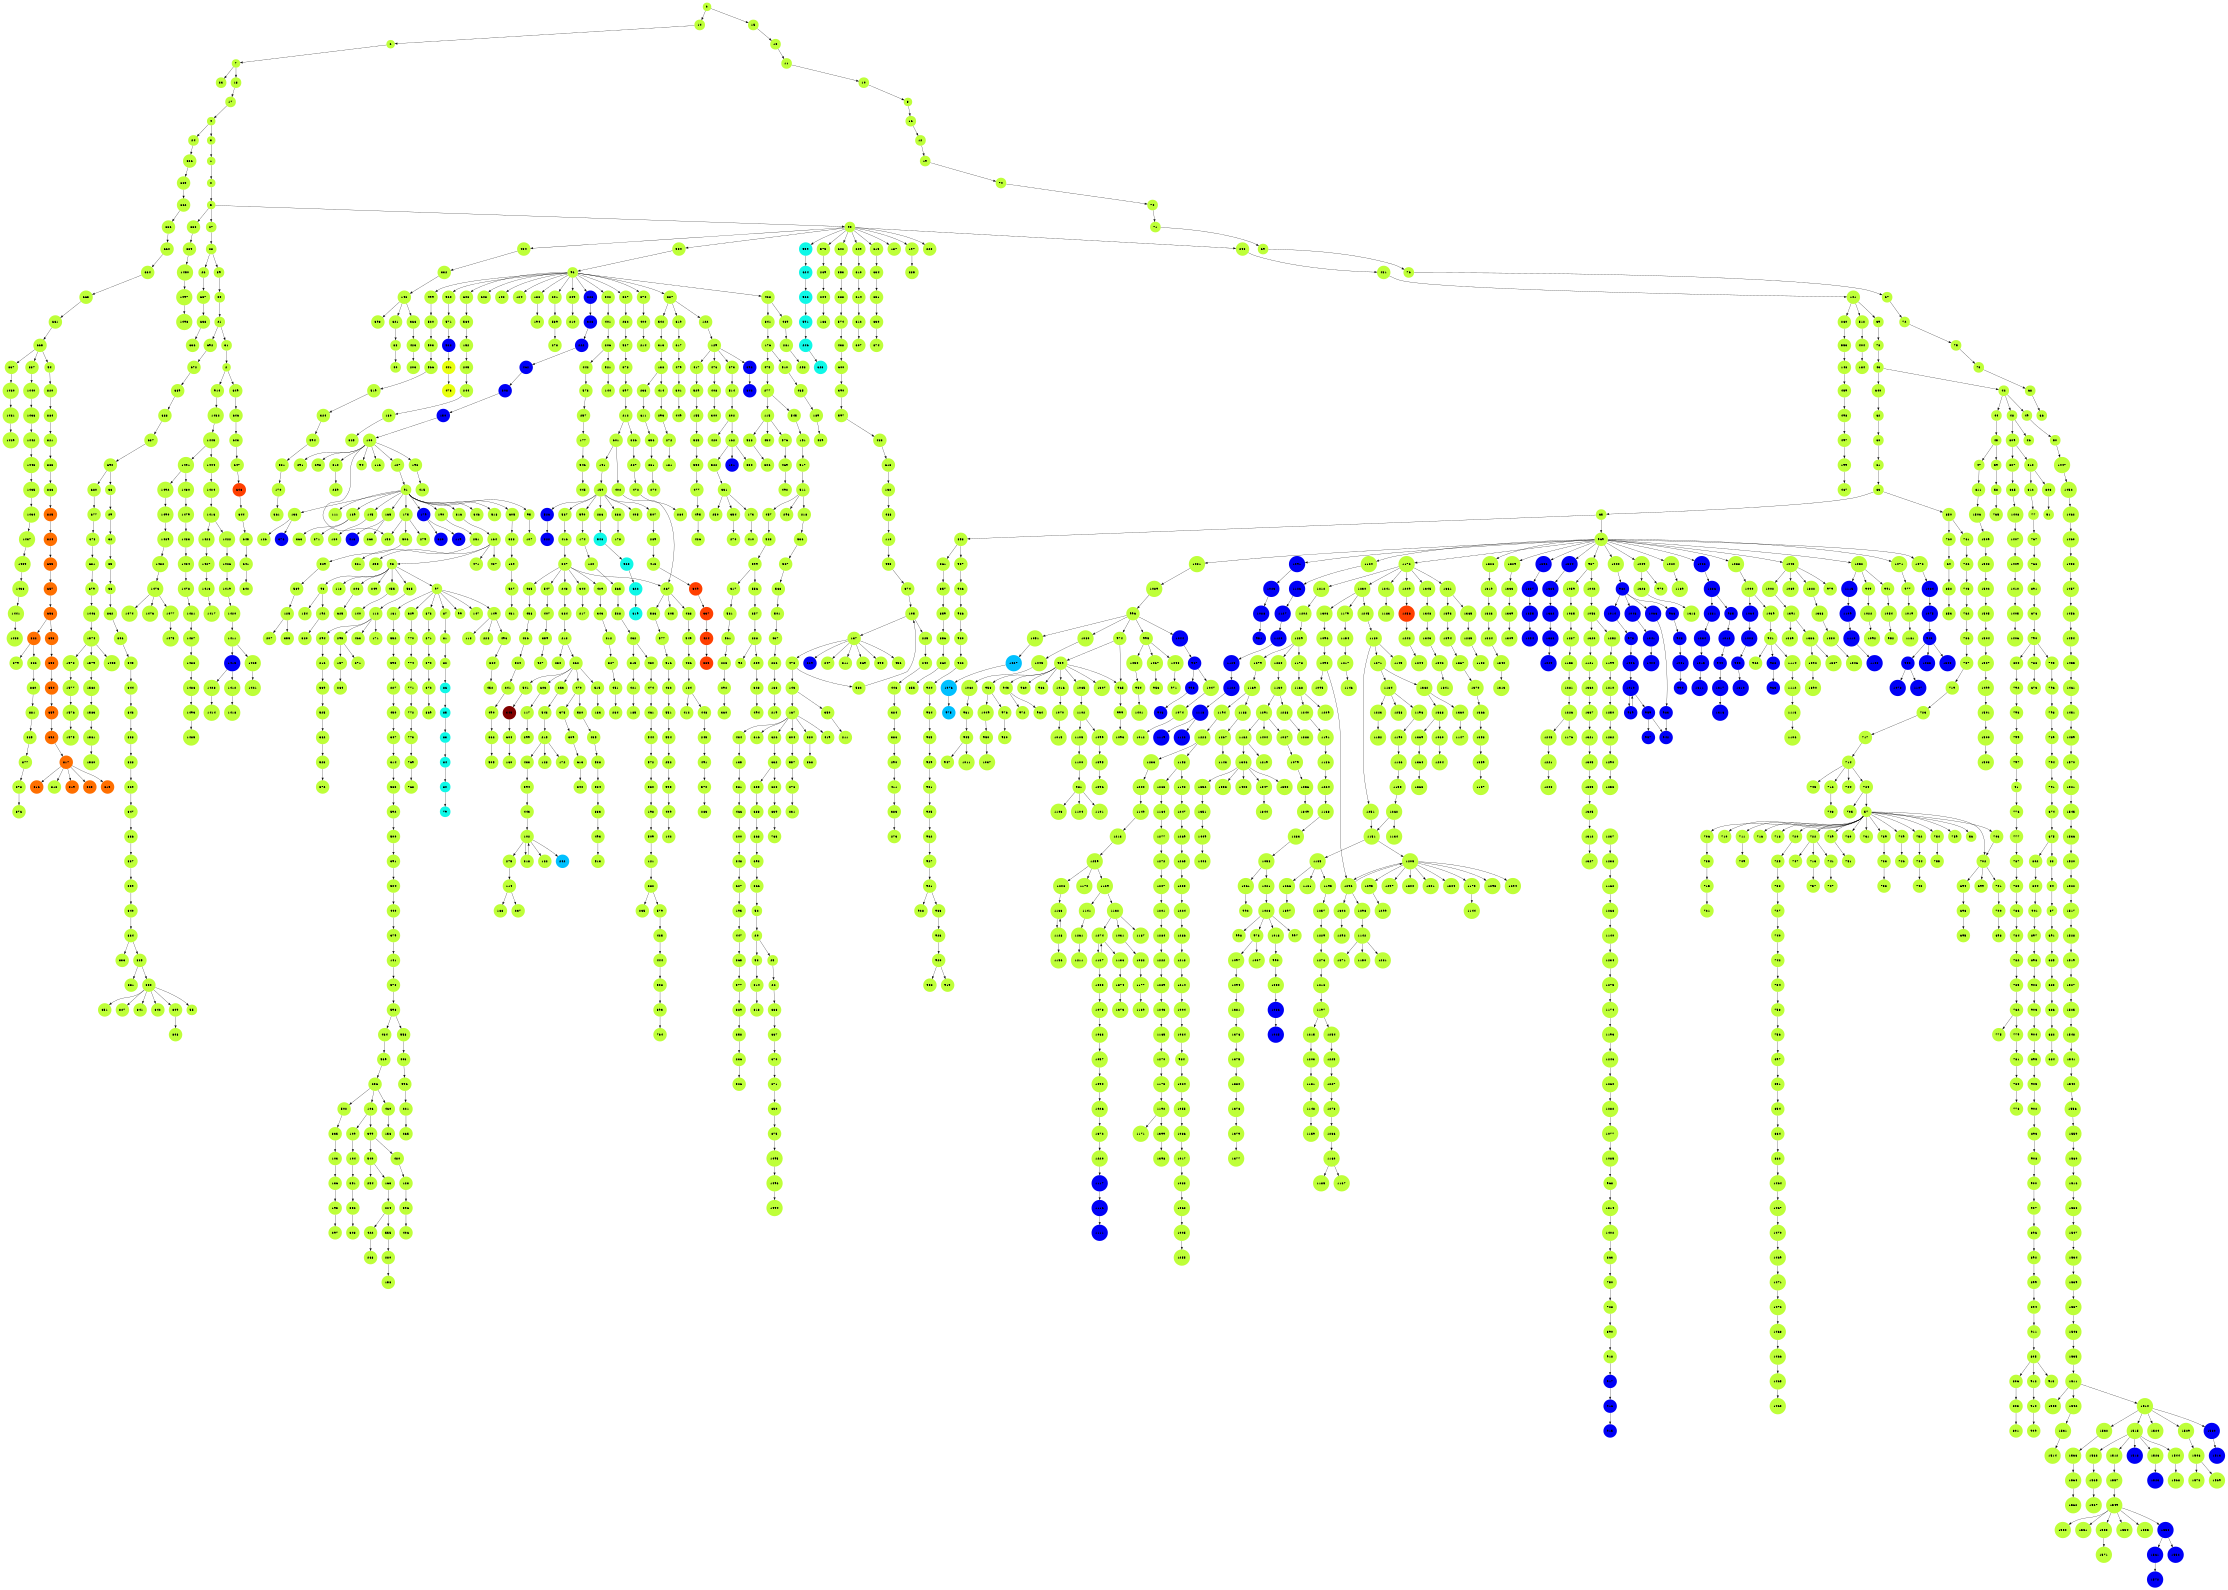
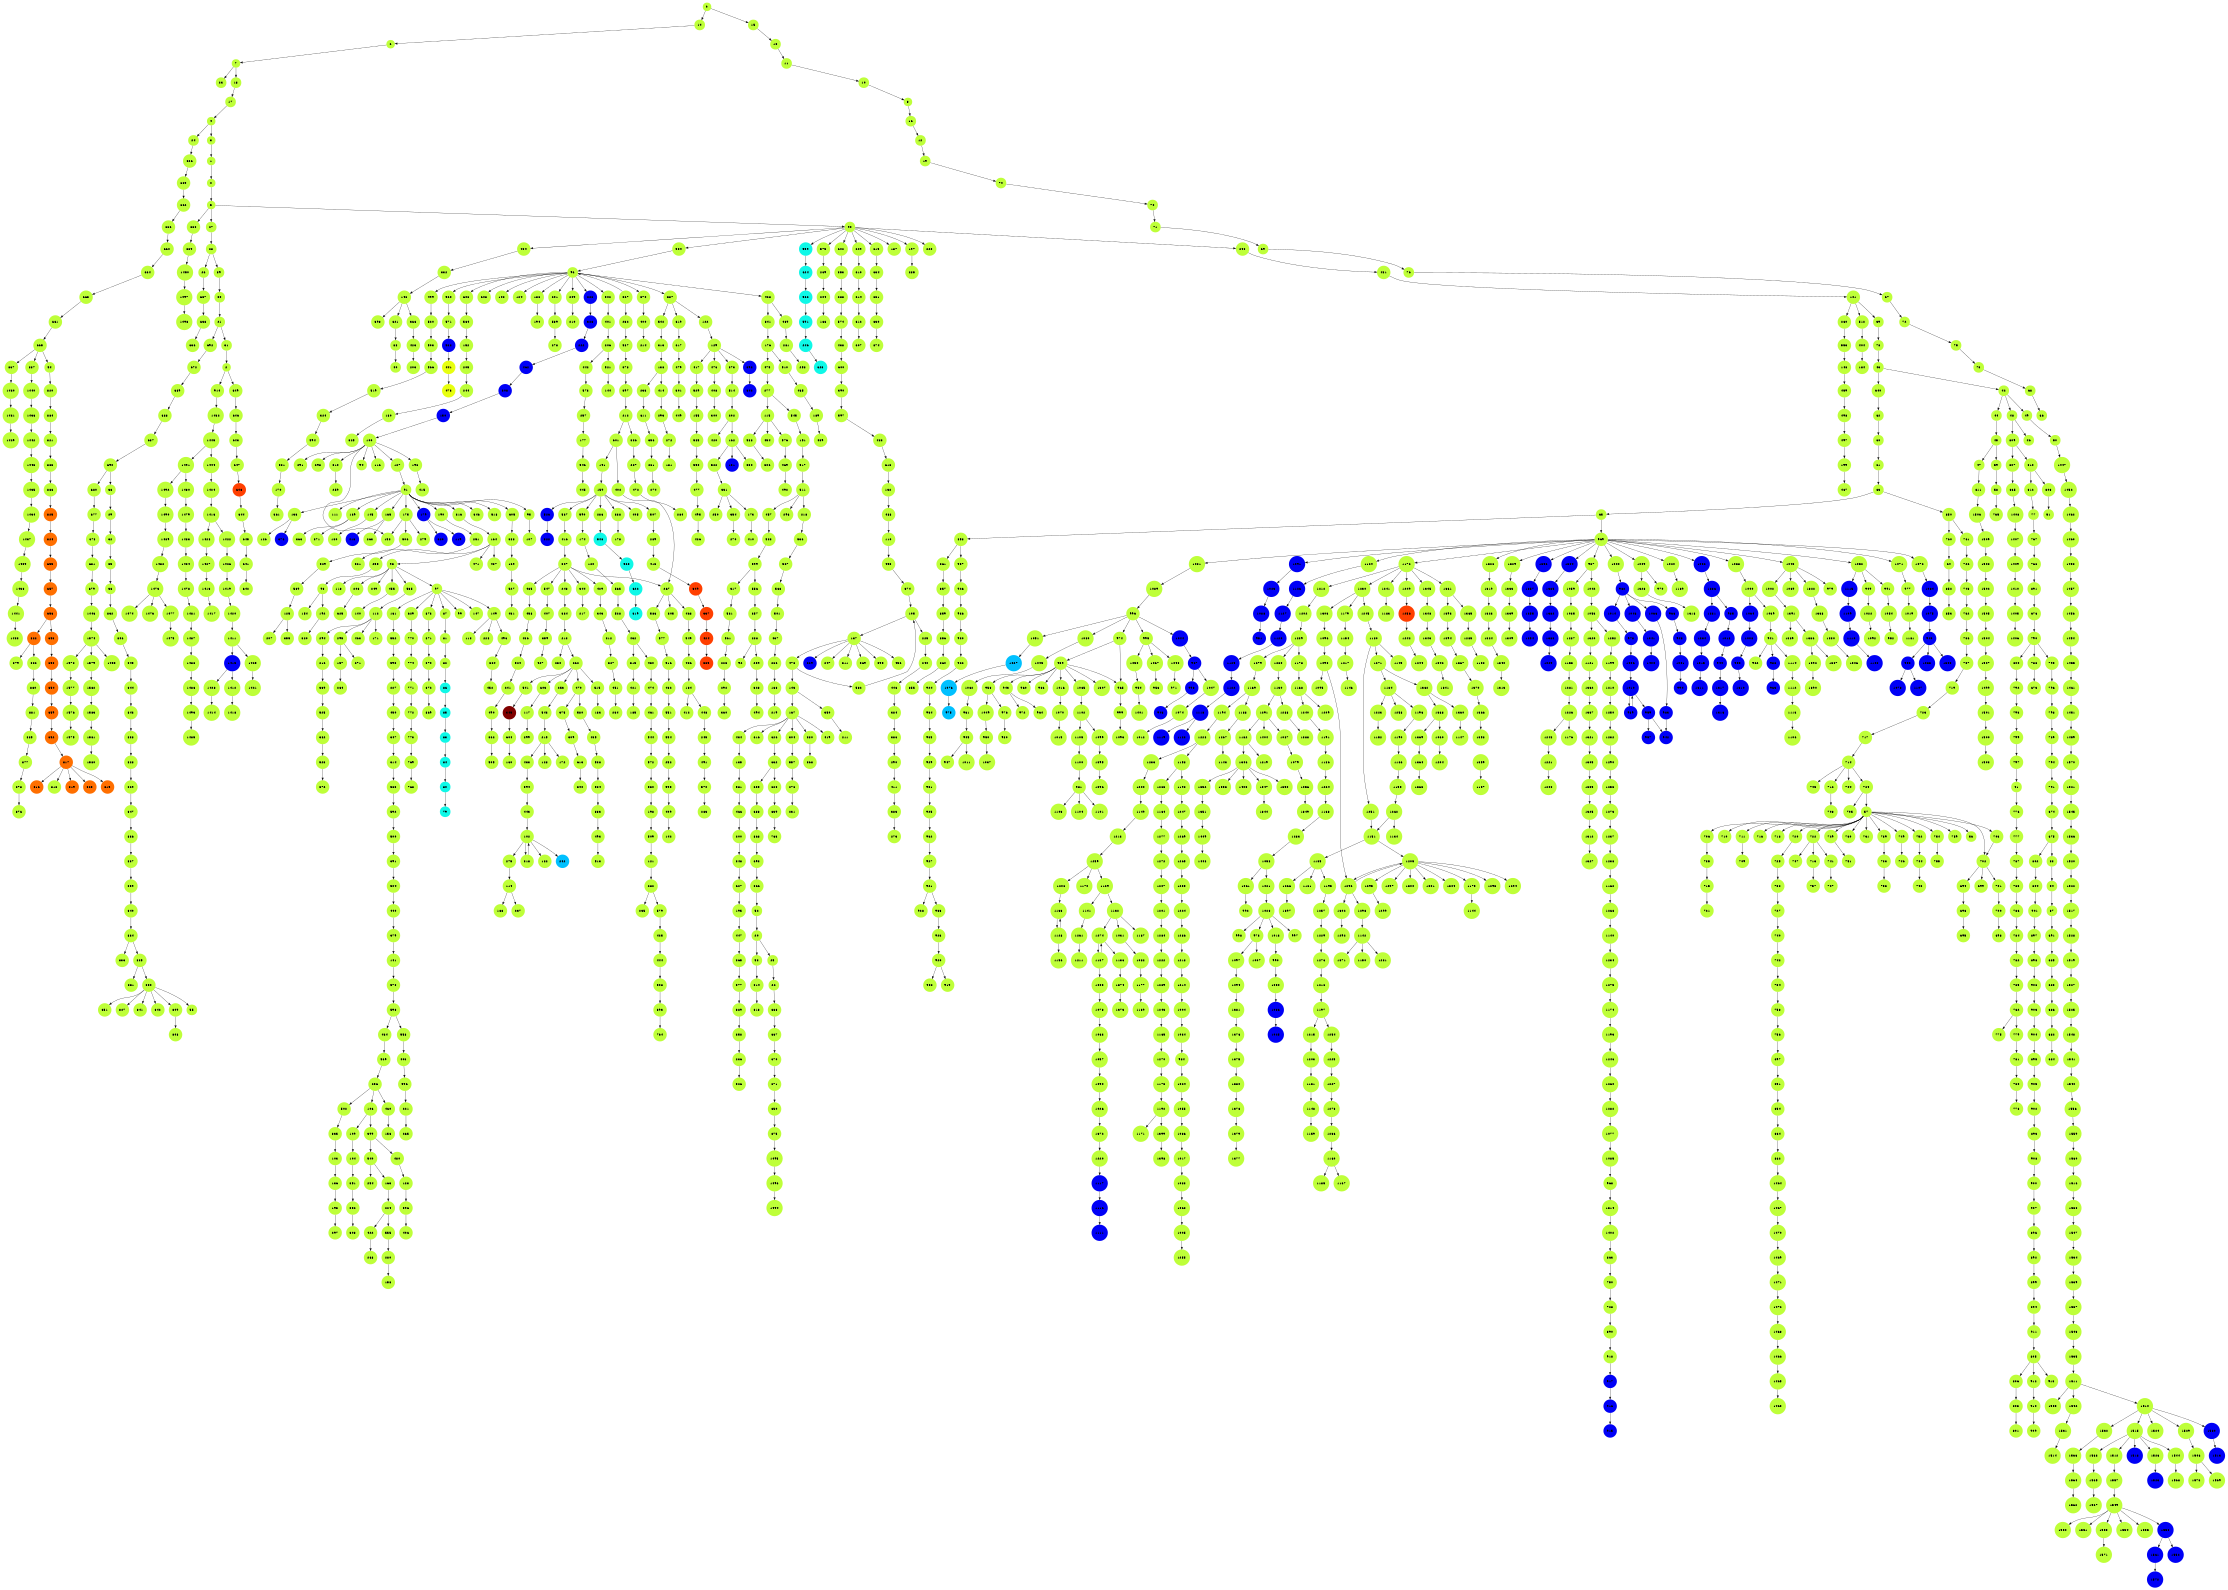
edge "96" -> "367": reversed
edge "93" -> "98": now "255" -> "98"
edge "1358" -> "1359": removed
node "1273": added
